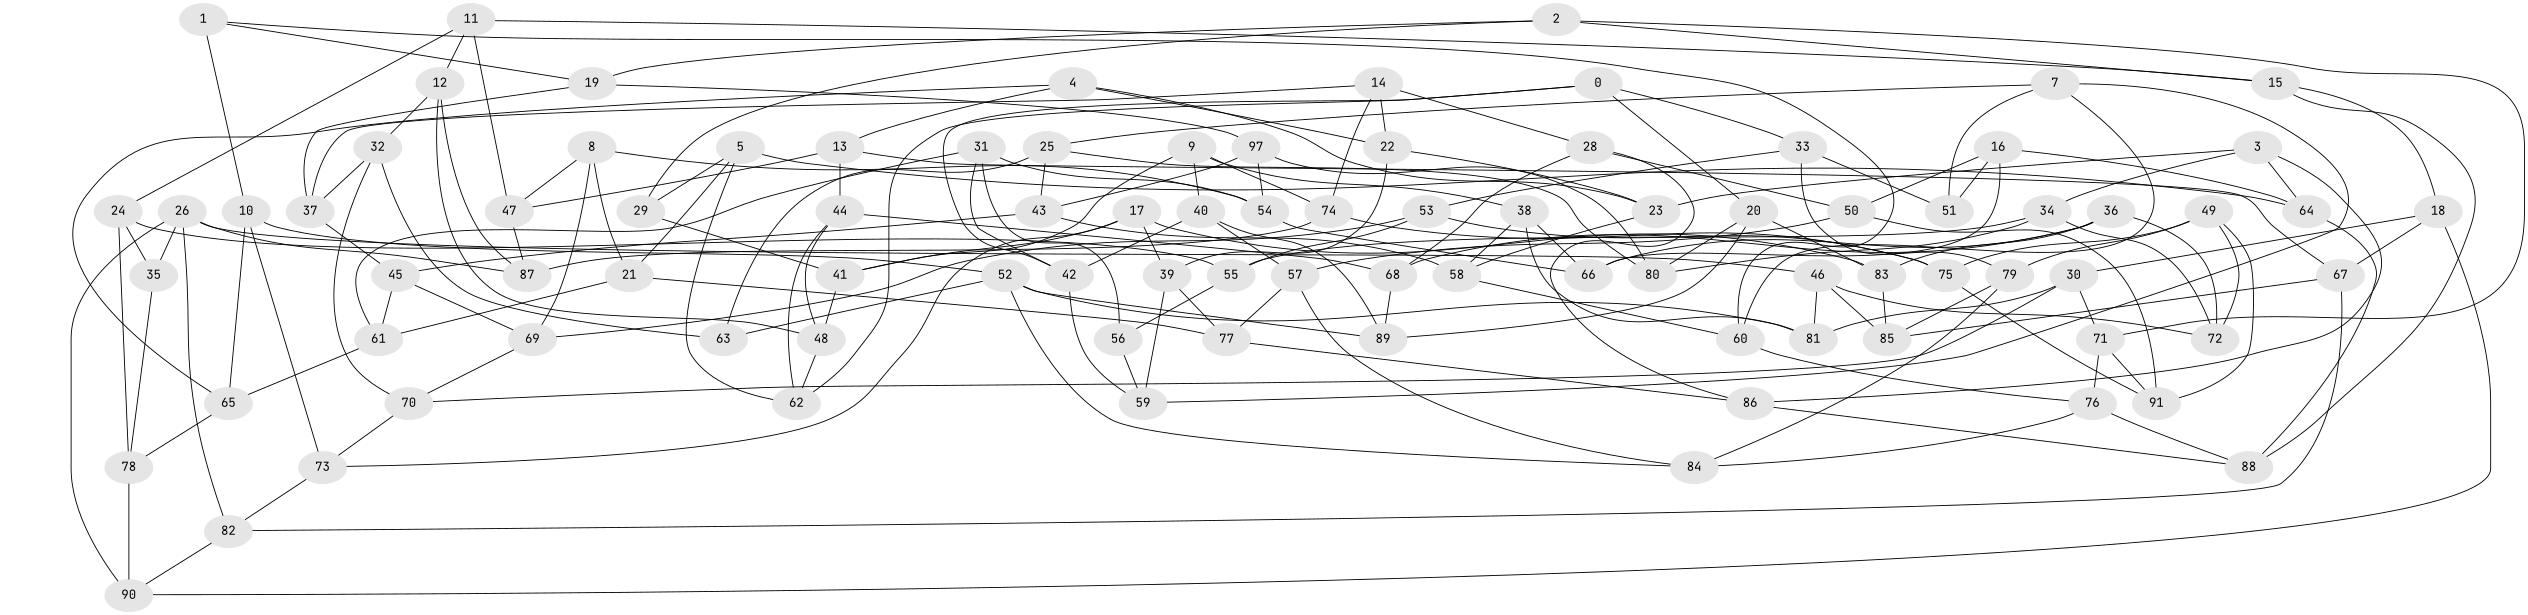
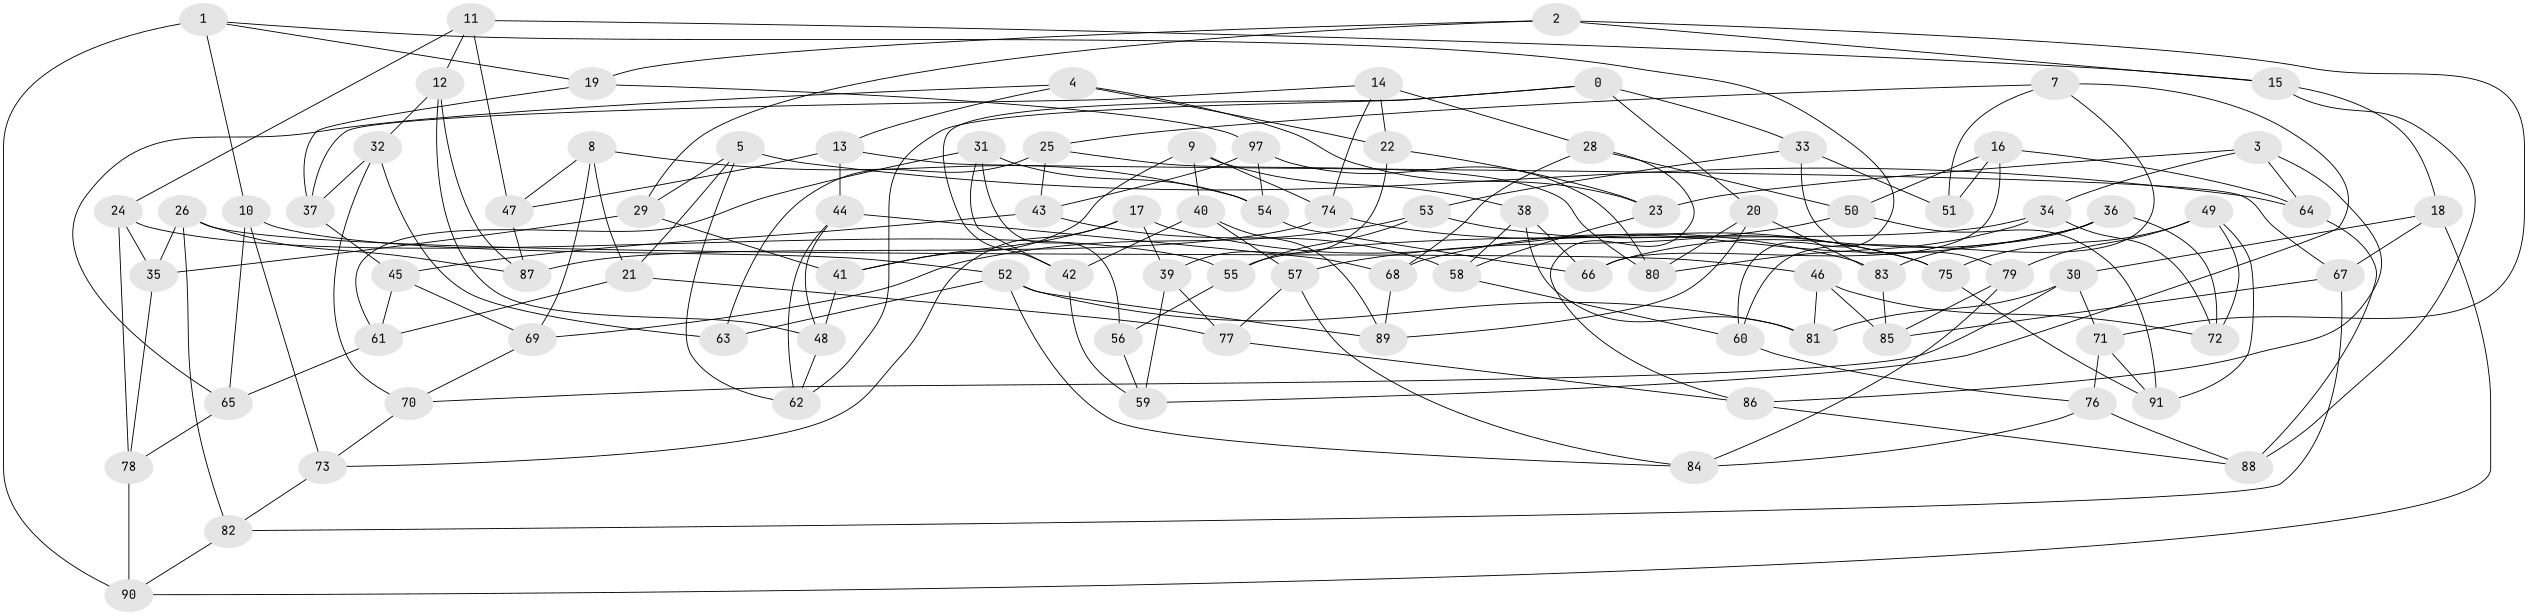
edge "29" -- "35": added
edge "26" -- "90": now "1" -- "90"
